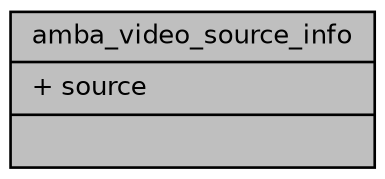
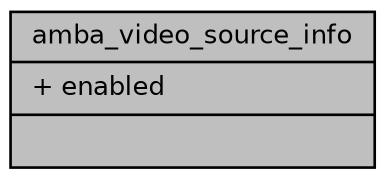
node "amba_video_source_info": text "+ source" -> "+ enabled"
